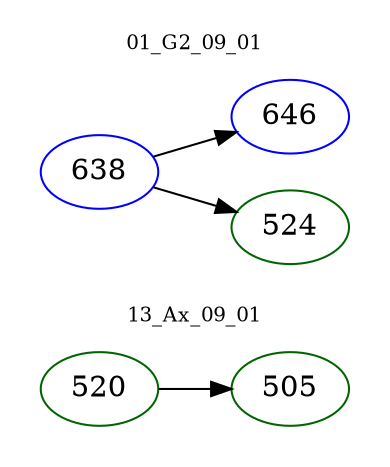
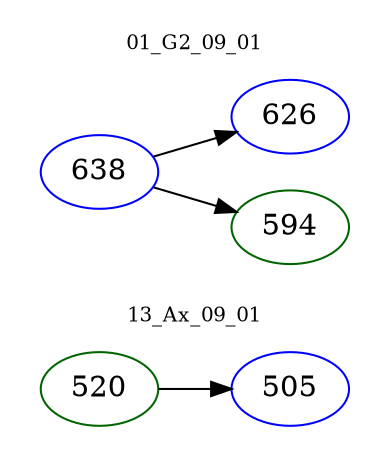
node "646": label "646" -> "626"
node "524": label "524" -> "594"
node "505": color darkgreen -> blue
